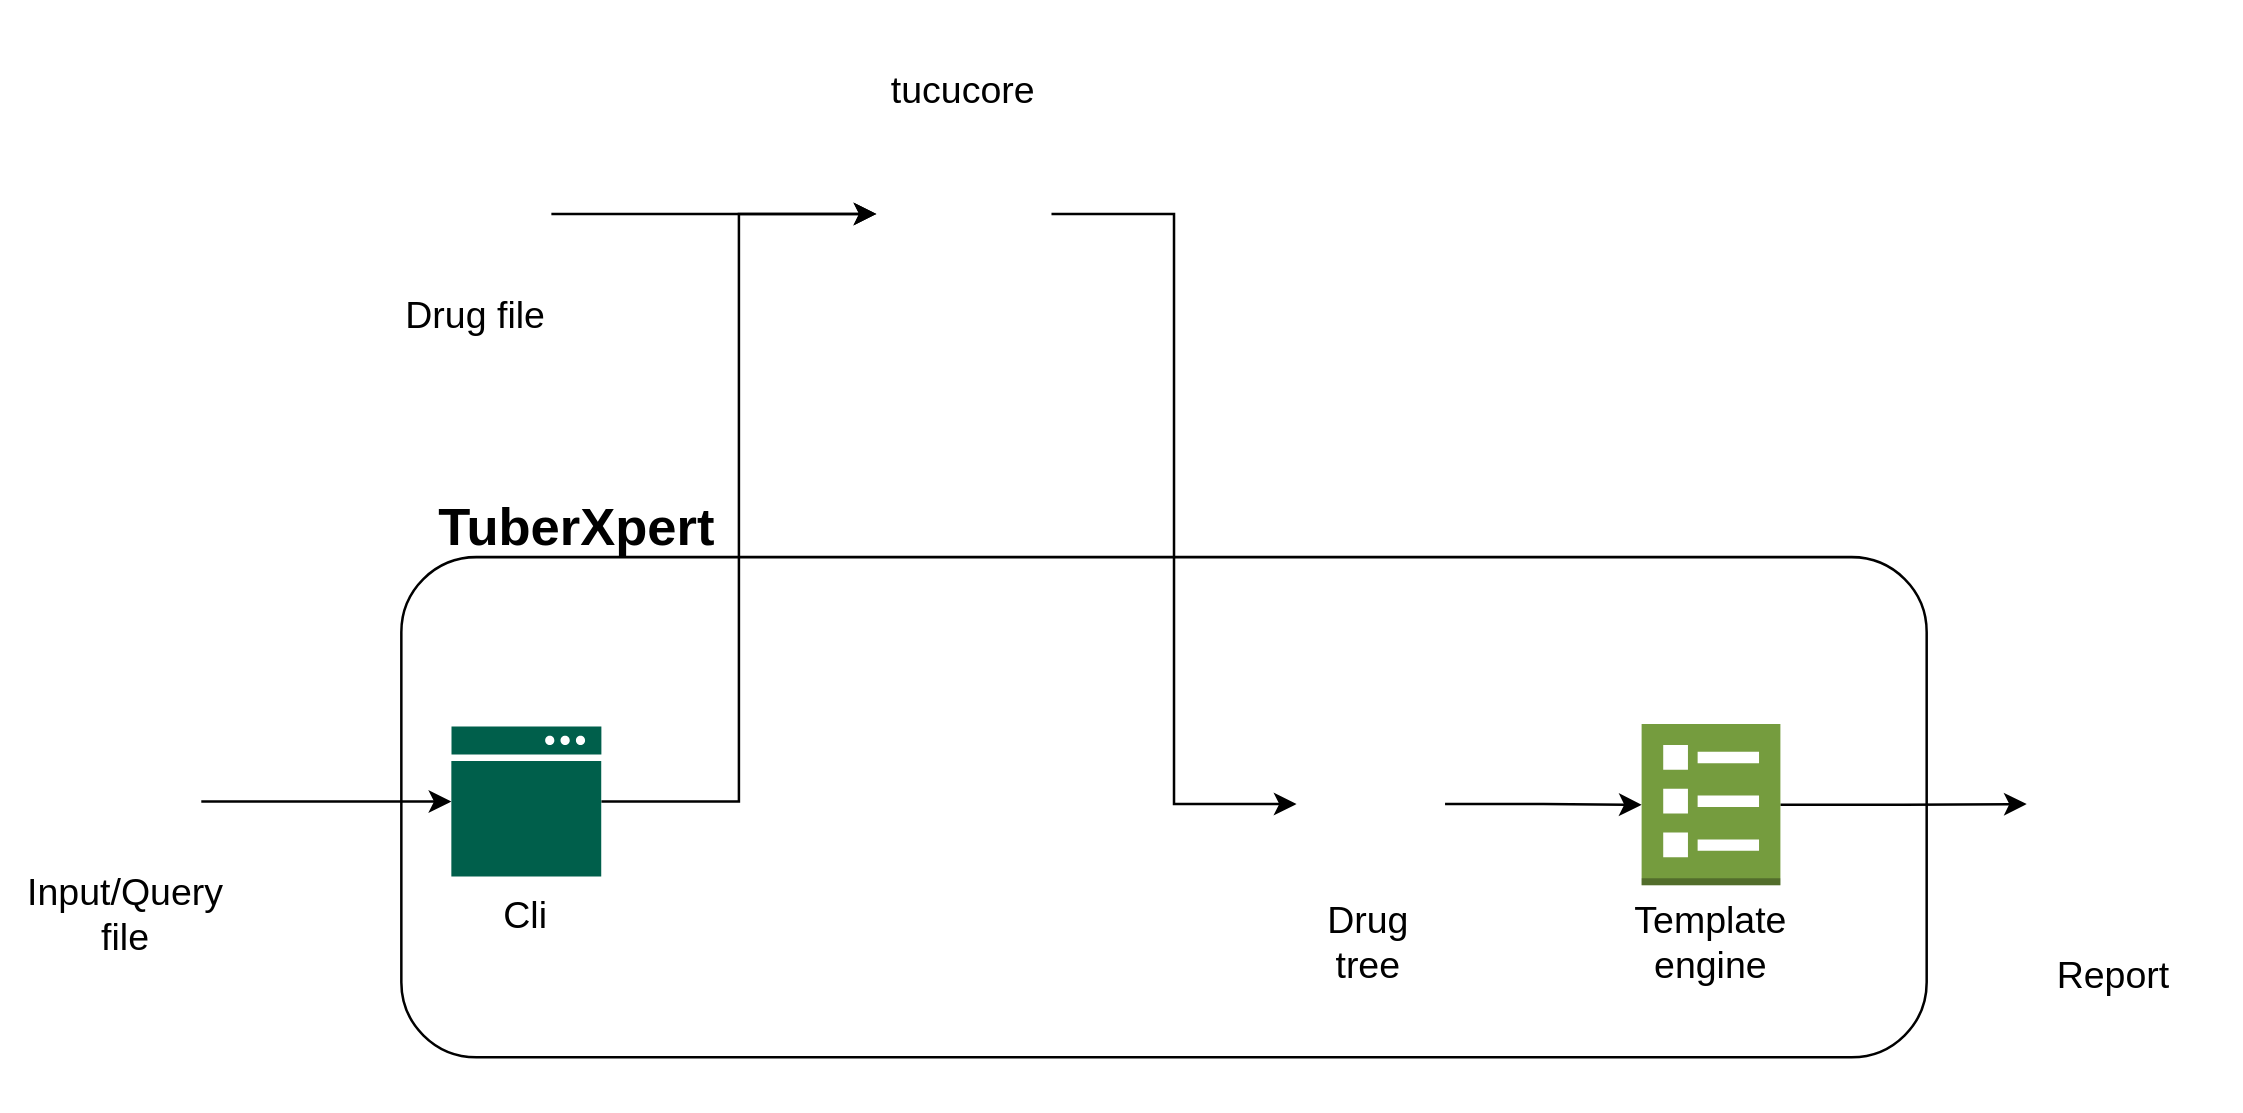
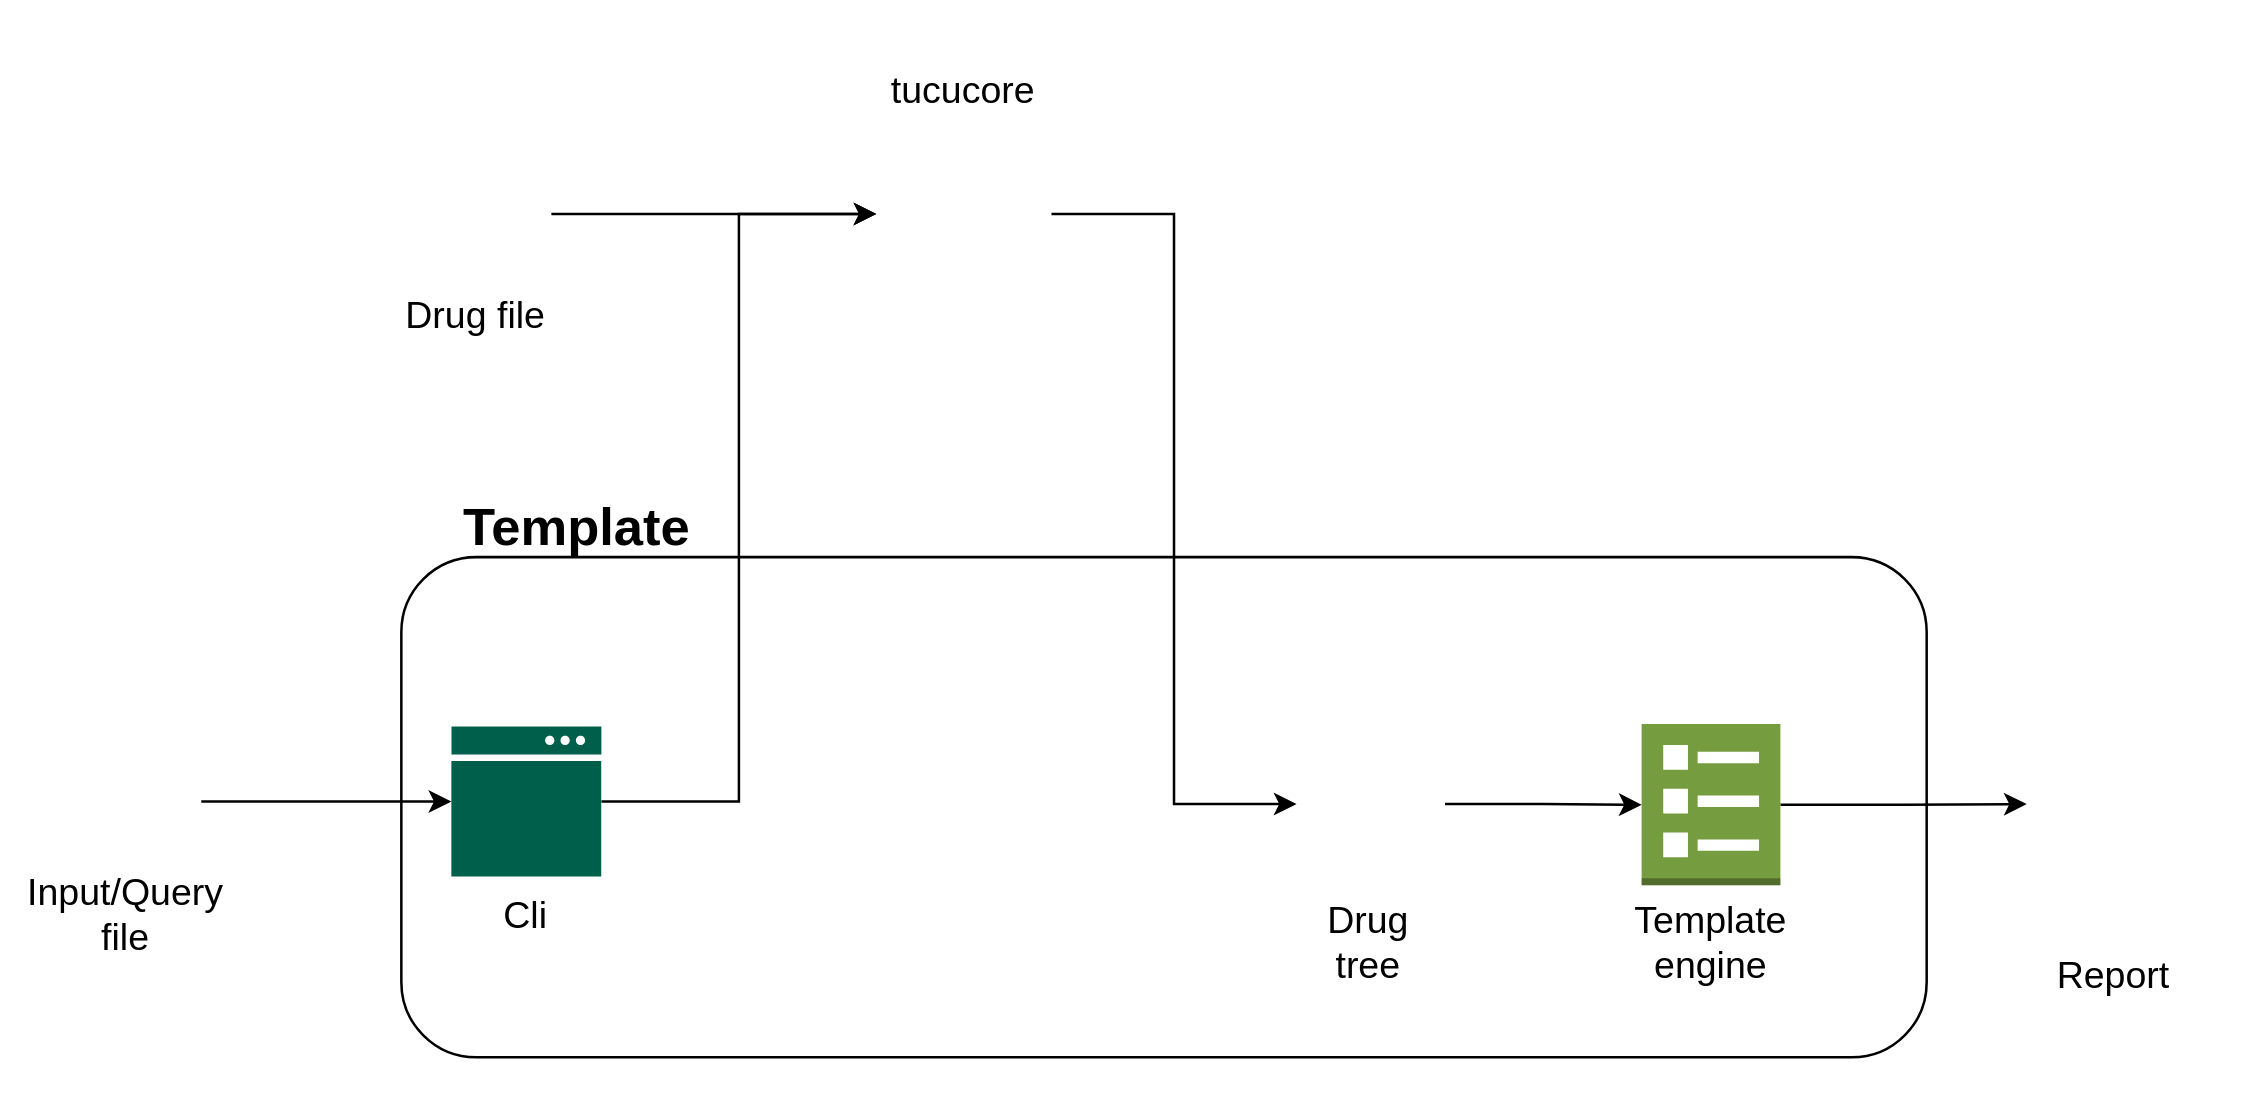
node "TuberXpert": label "TuberXpert" -> "Template"
